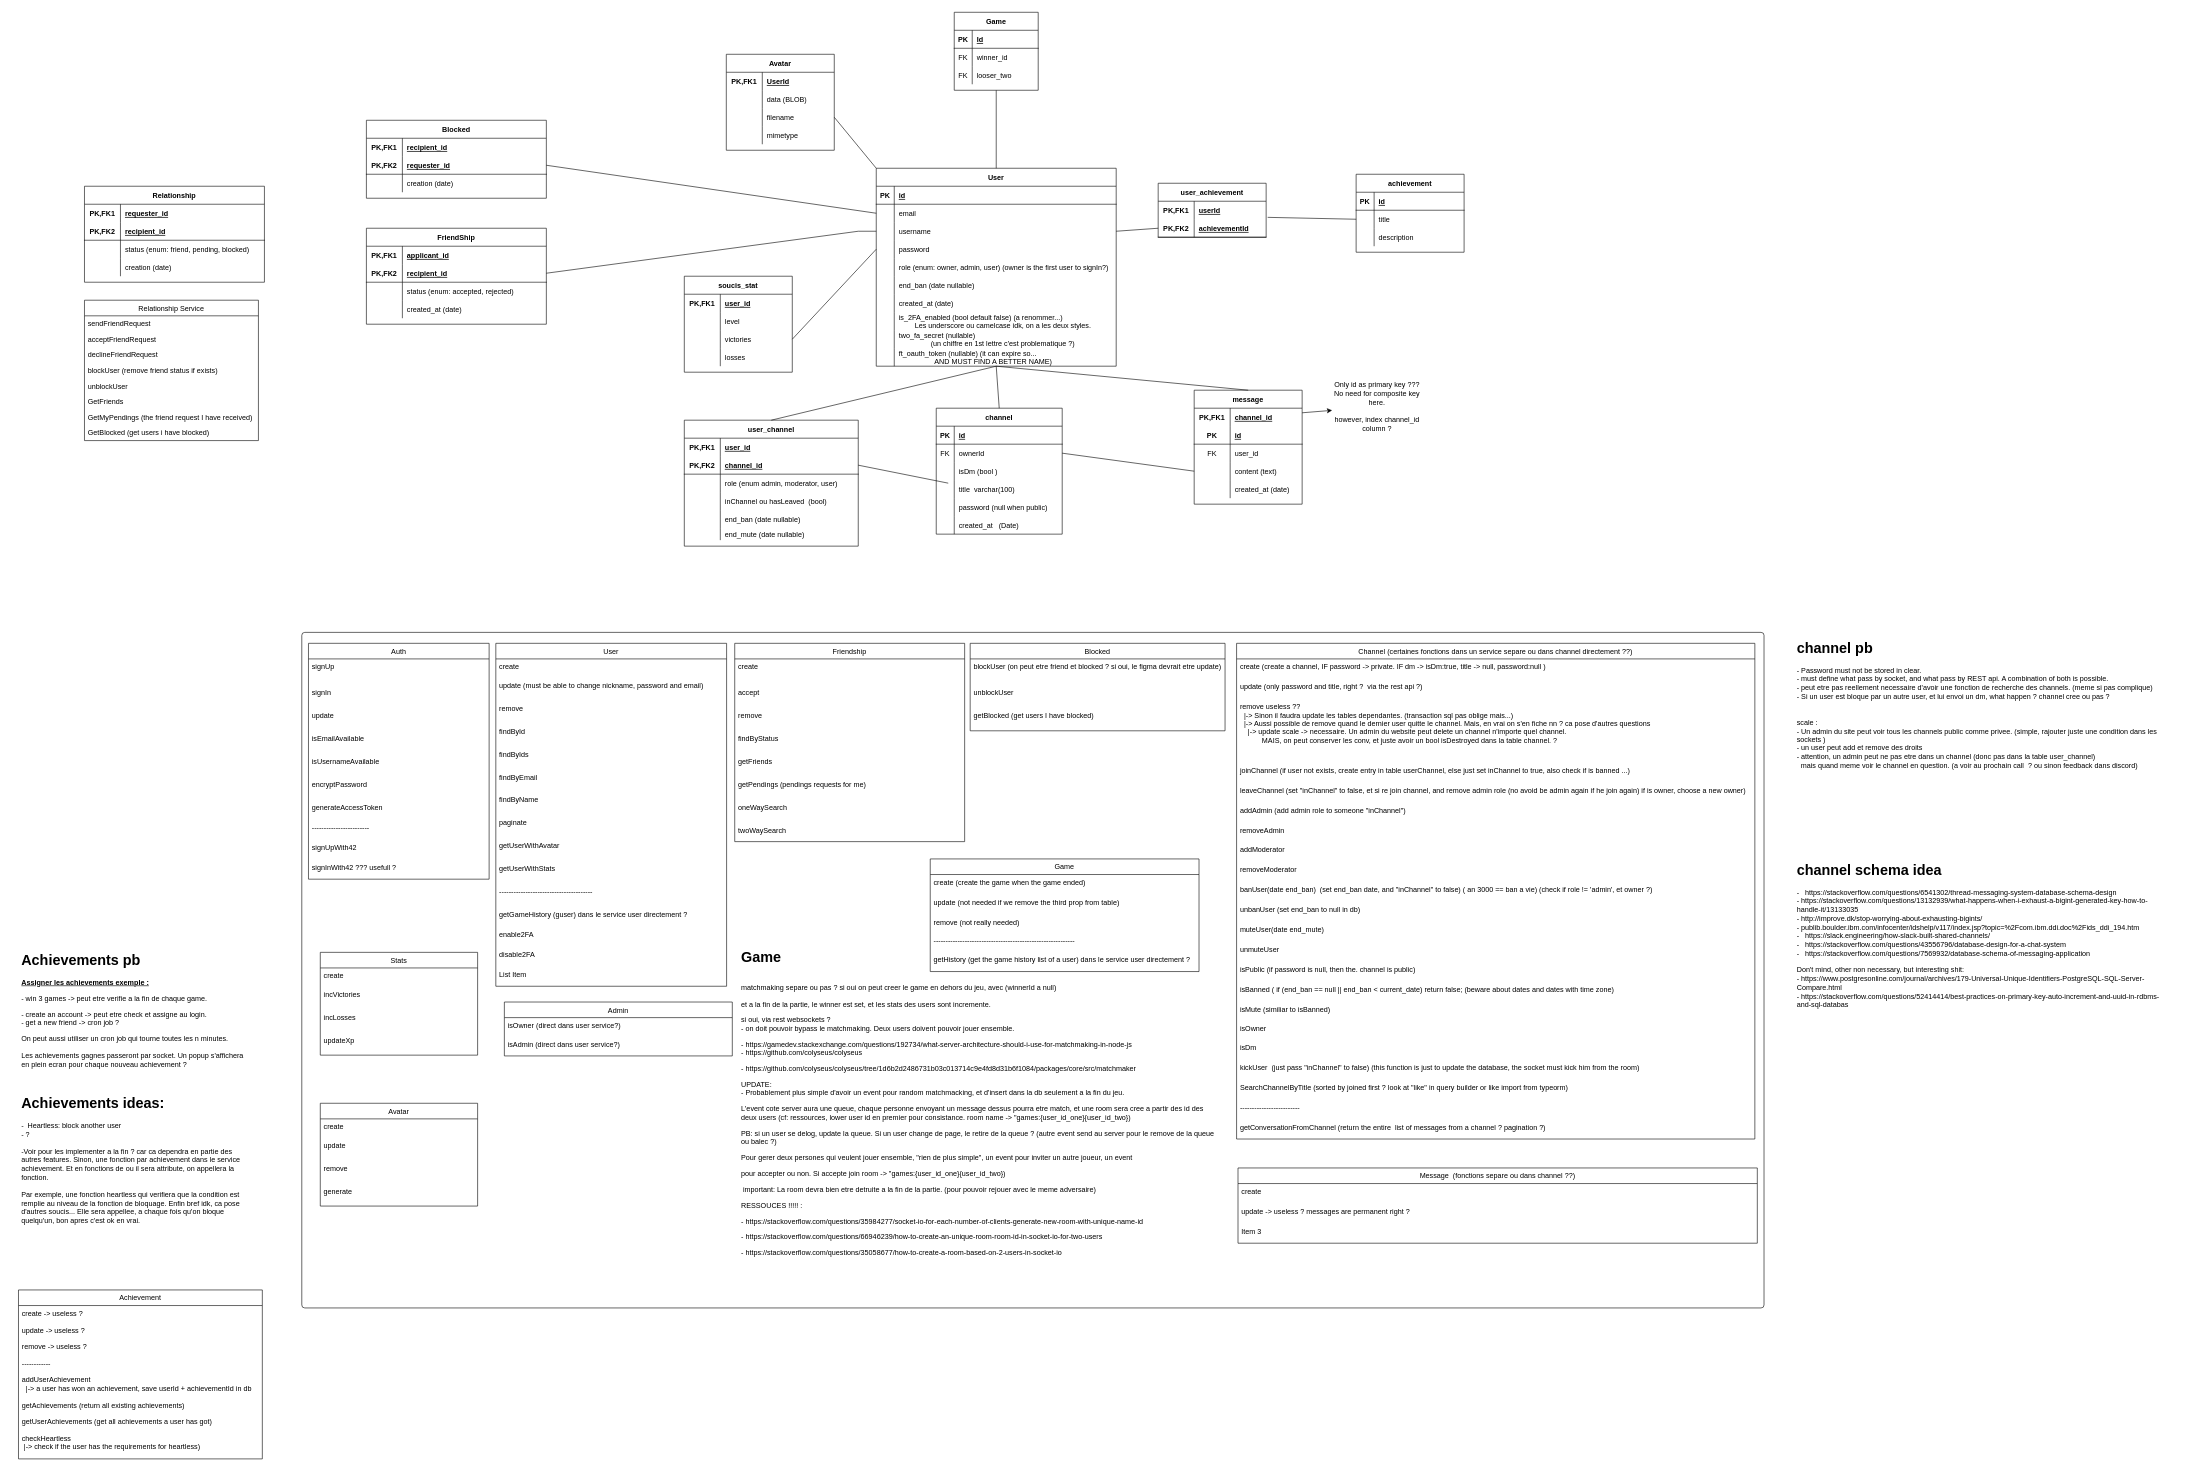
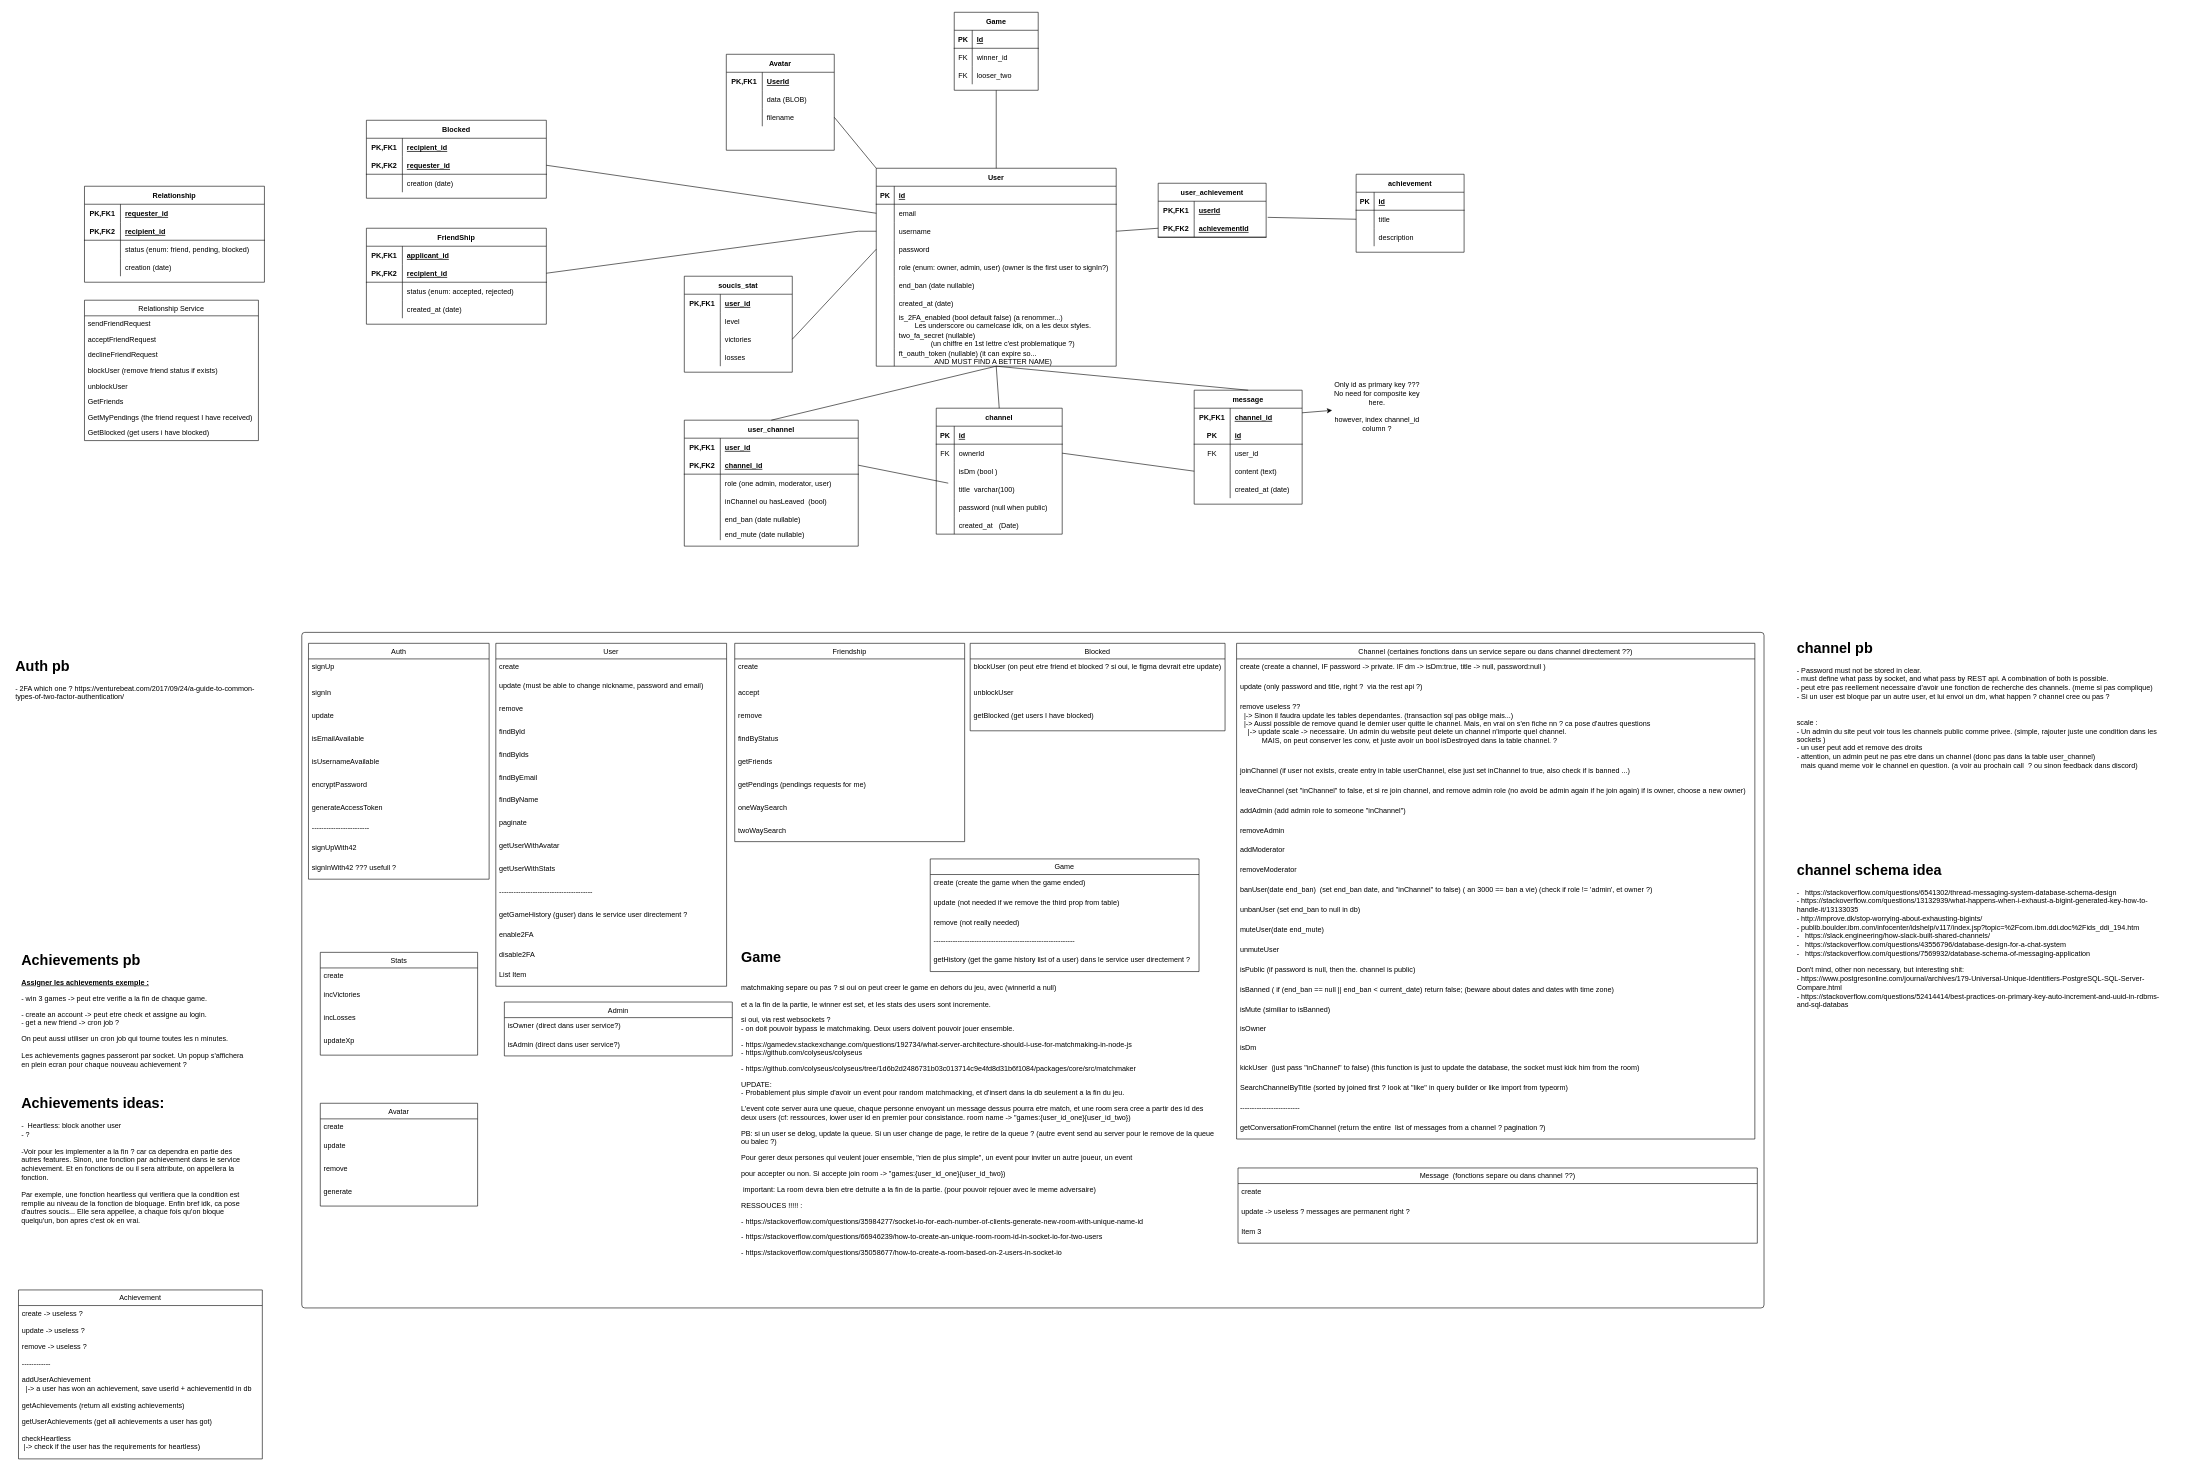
node "mimetype": removed
node "role (enum admin, moderator, user)": label "role (enum admin, moderator, user)" -> "role (one admin, moderator, user)"
node "Auth pb- 2FA which one ? https://venturebeat.com/2017/09/24/a-guide-to-common-types-of-two-factor-authentication/": added
